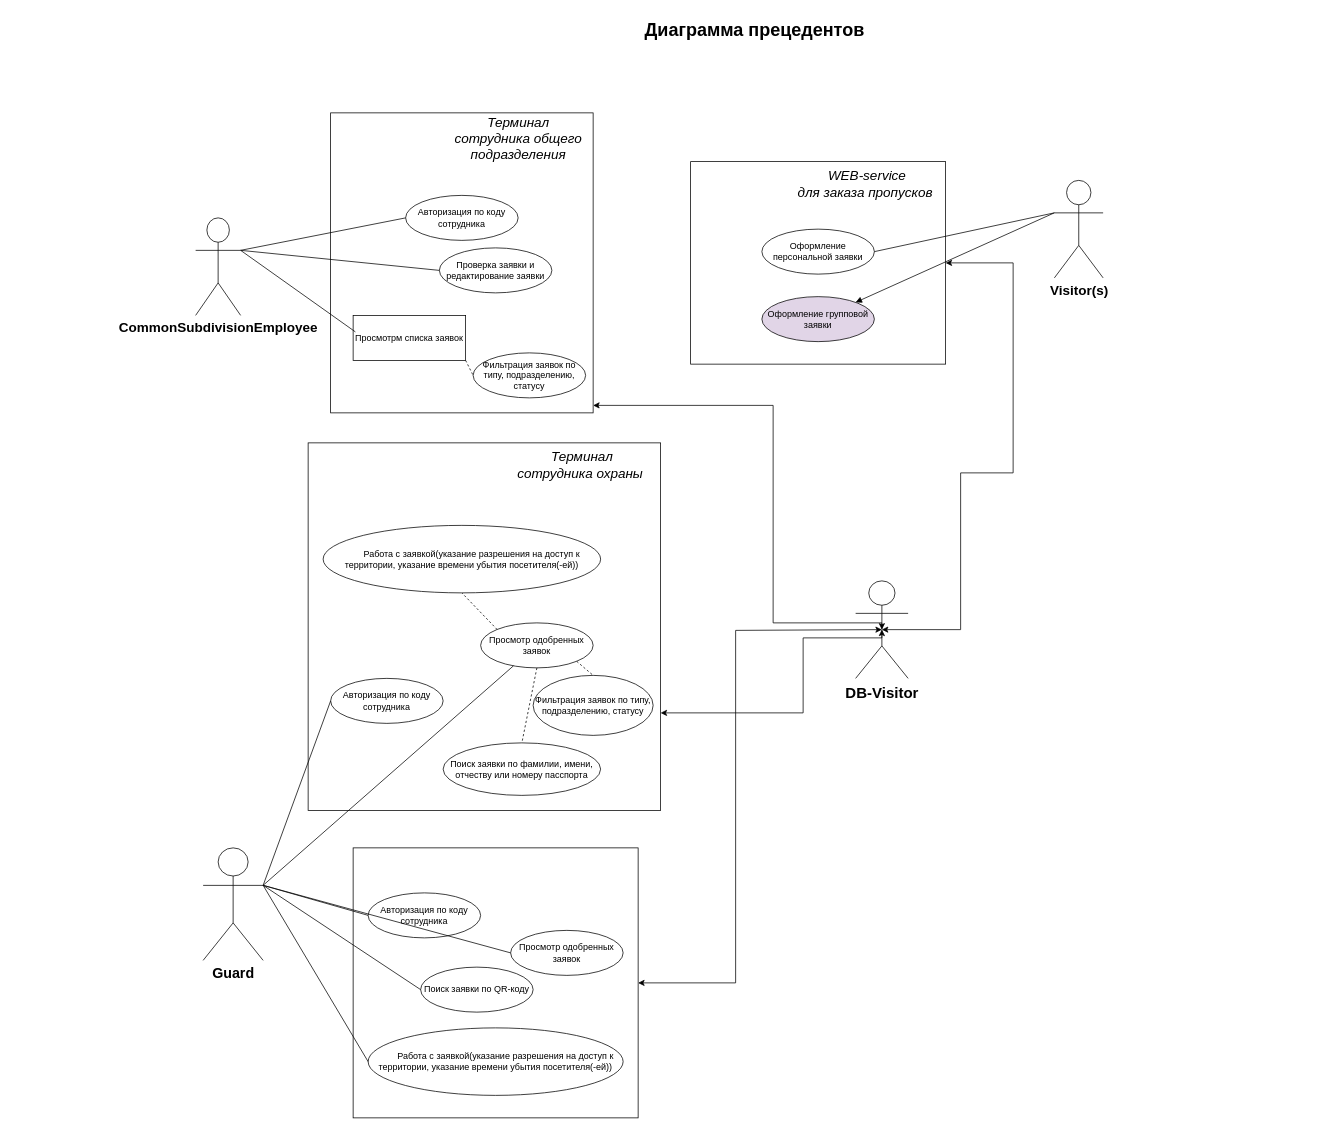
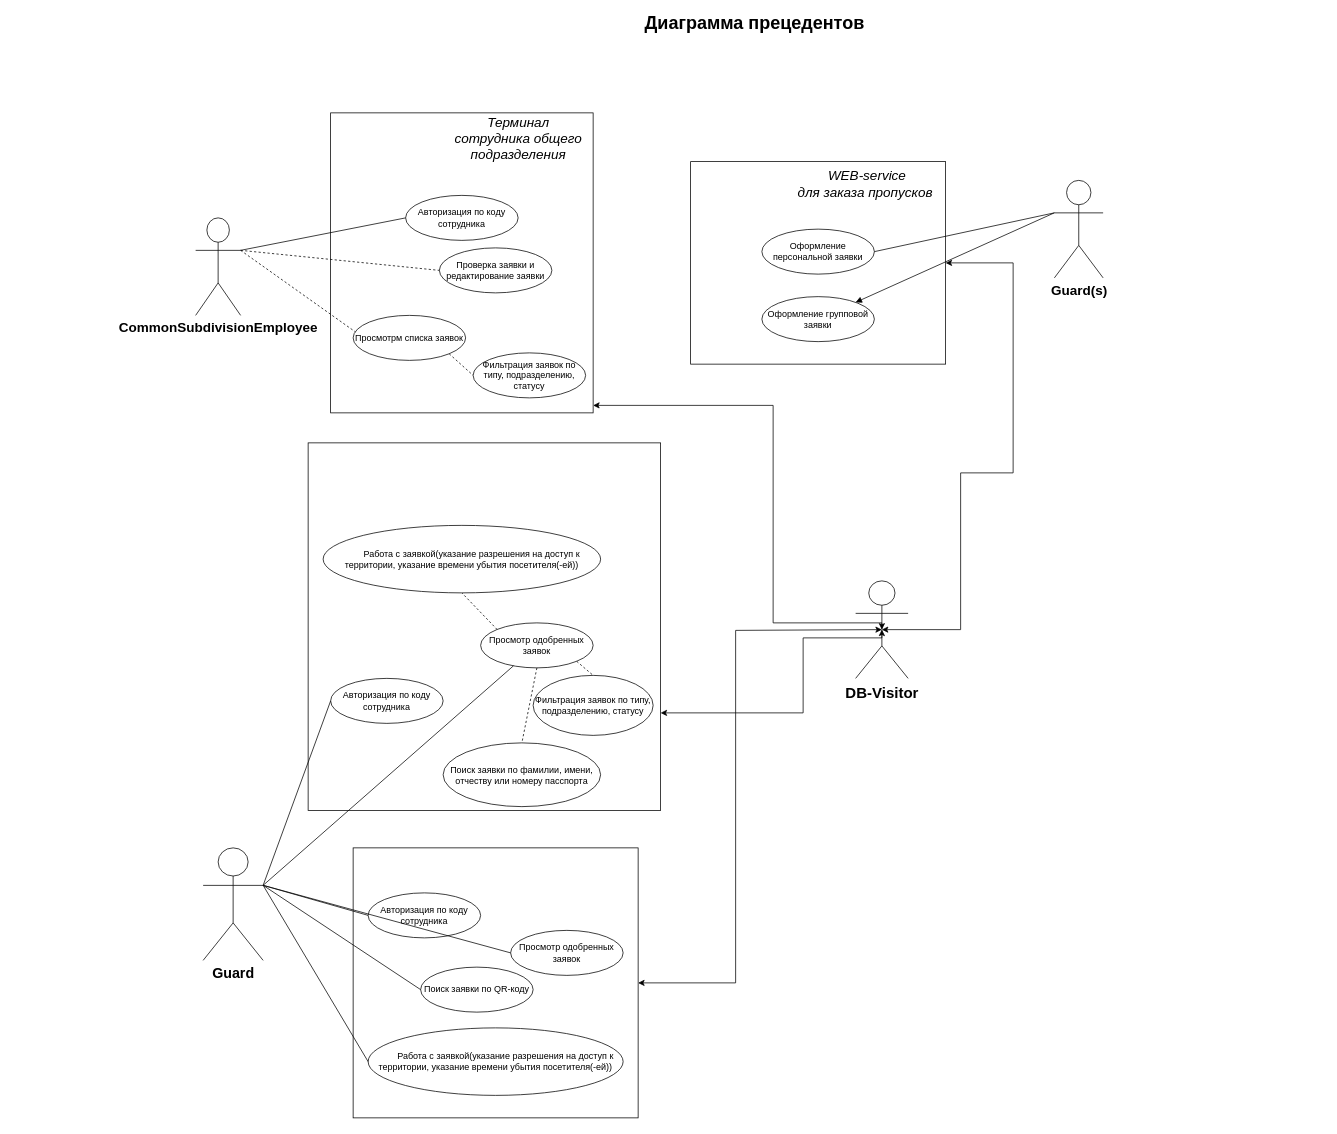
node "Диаграмма прецедентов": moved (754, 30) -> (754, 23)
edge "CommonSubdivisionEmployee" -- "Проверка заявки и редактирование заявки": style solid -> dashed
node "Visitor(s)": label "Visitor(s)" -> "Guard(s)"
edge "CommonSubdivisionEmployee" -- "Просмотрм списка заявок": style solid -> dashed
node "Оформление групповой заявки": fillcolor #e1d5e7 -> #ffffff
node "Просмотрм списка заявок": shape rectangle -> ellipse
node "Терминал сотрудника охраны": removed
node "Поиск заявки по фамилии, имени, отчеству или номеру пасспорта": size 158x53 -> 158x64
